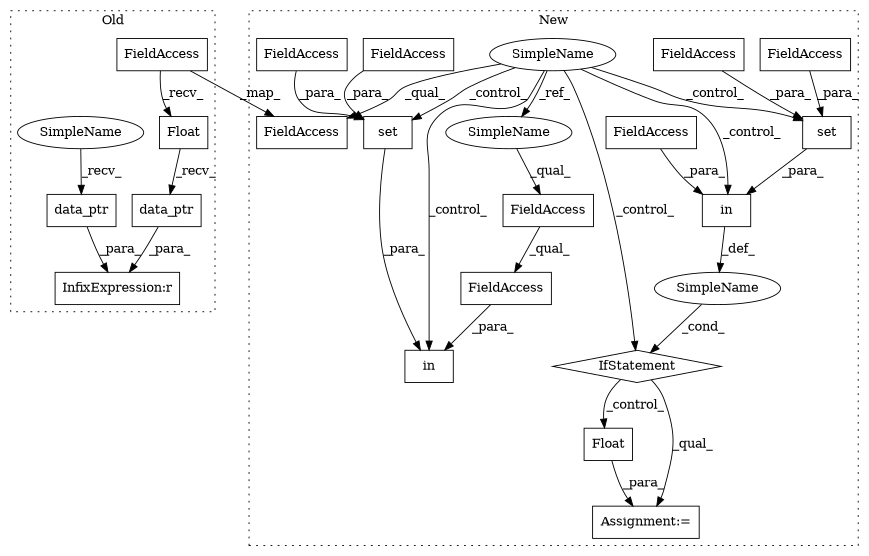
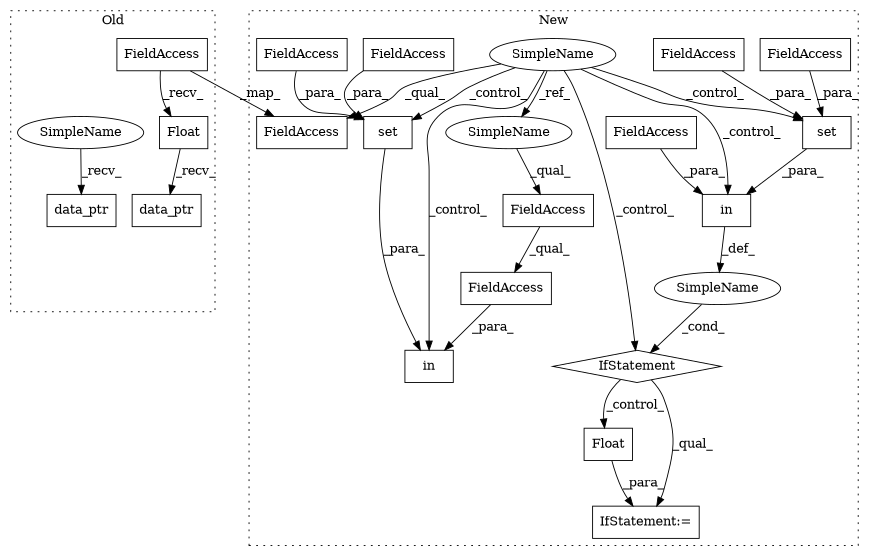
node "InfixExpression:r": removed
node "Assignment:=": label "Assignment:=" -> "IfStatement:="
